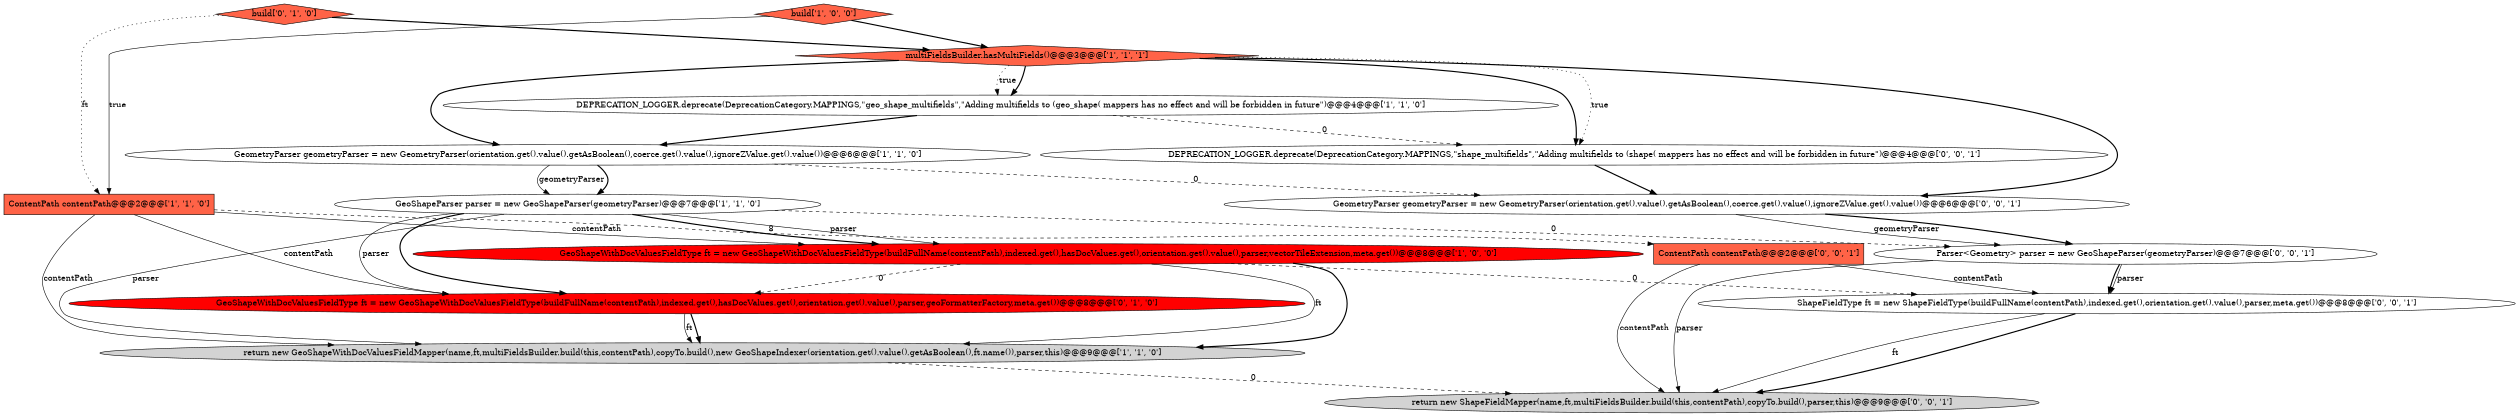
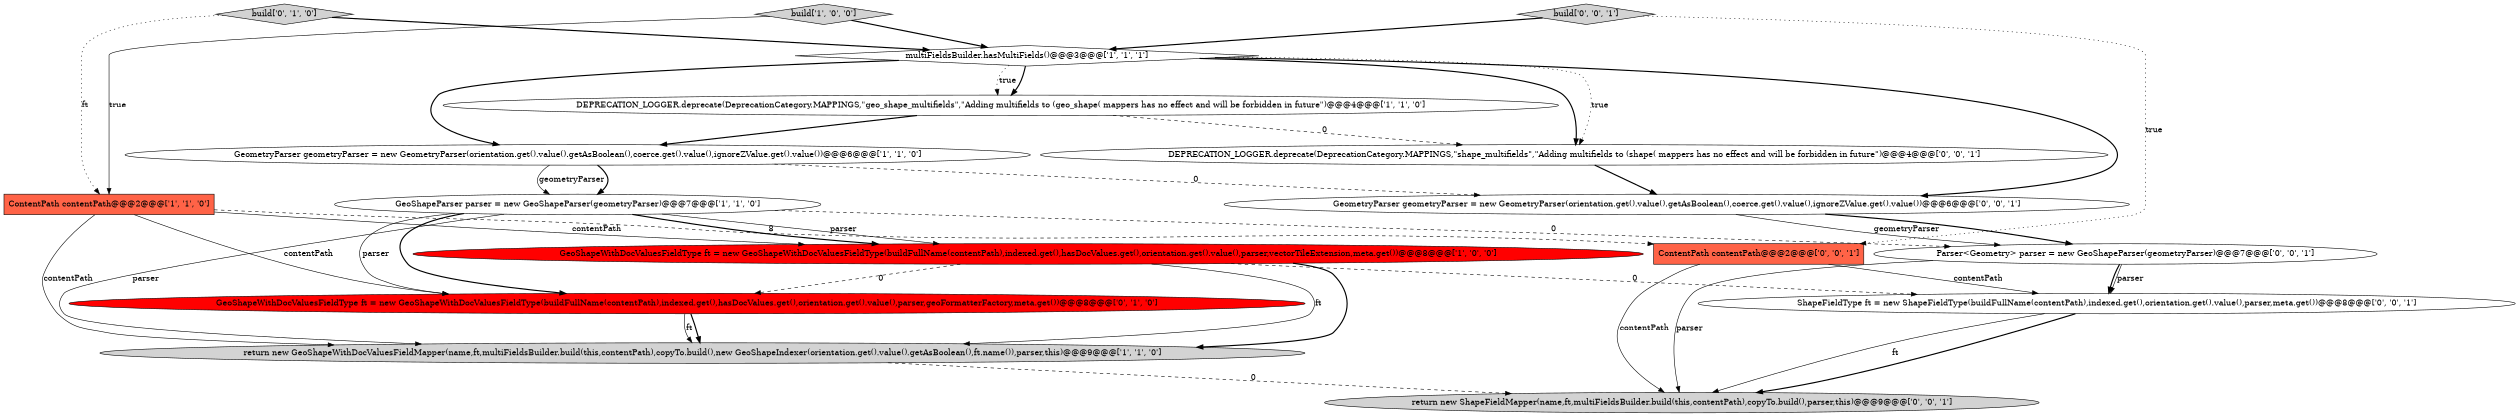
node "build['0', '1', '0']": fillcolor tomato -> lightgray
node "build['1', '0', '0']": fillcolor tomato -> lightgray
node "build['0', '0', '1']": added
node "multiFieldsBuilder.hasMultiFields()@@@3@@@['1', '1', '1']": fillcolor tomato -> white
